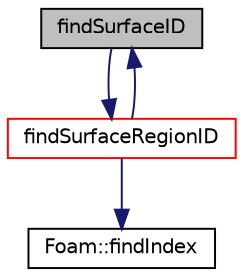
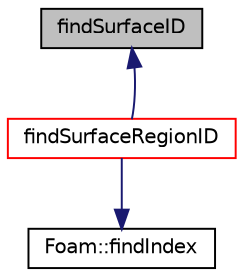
edge "findSurfaceID" -> "findSurfaceRegionID": removed
